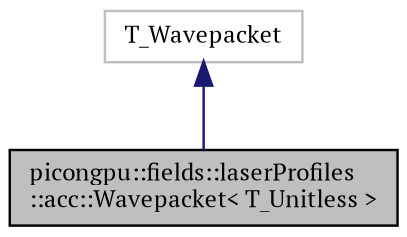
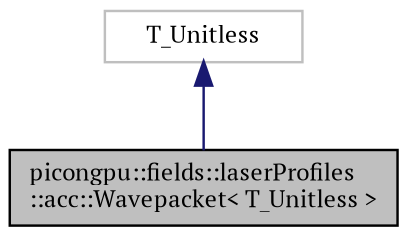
node "T_Wavepacket": label "T_Wavepacket" -> "T_Unitless"
